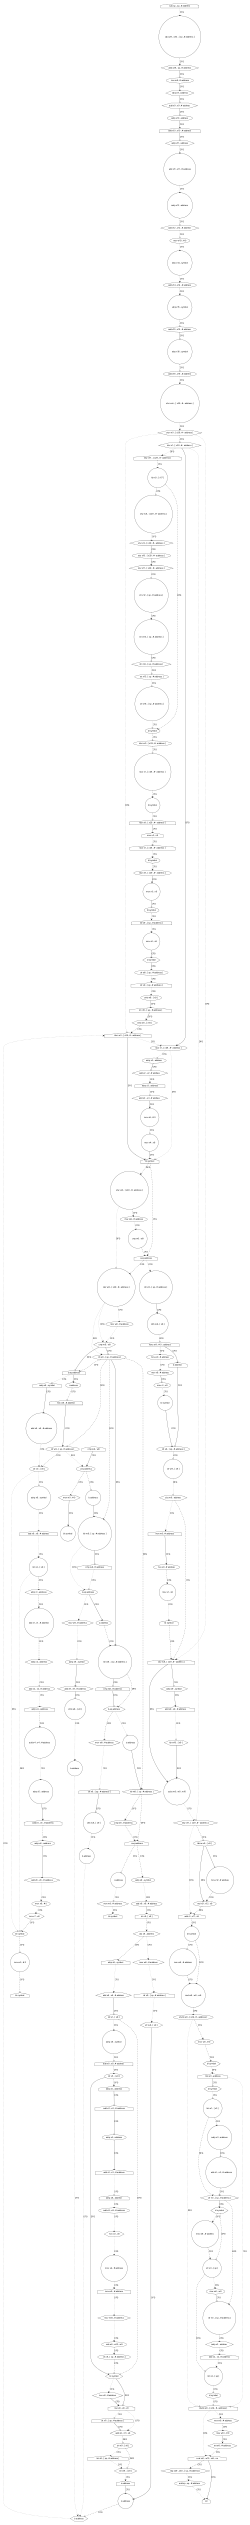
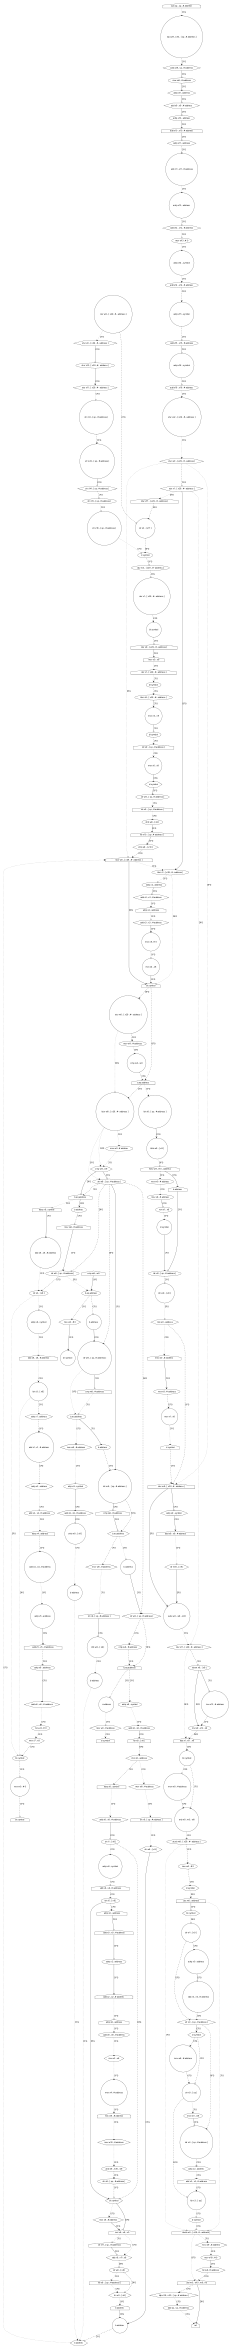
edge "ldr x0 , [ x17 ]" -> "stur w8 , [ x29 , #- address ]": reversed
